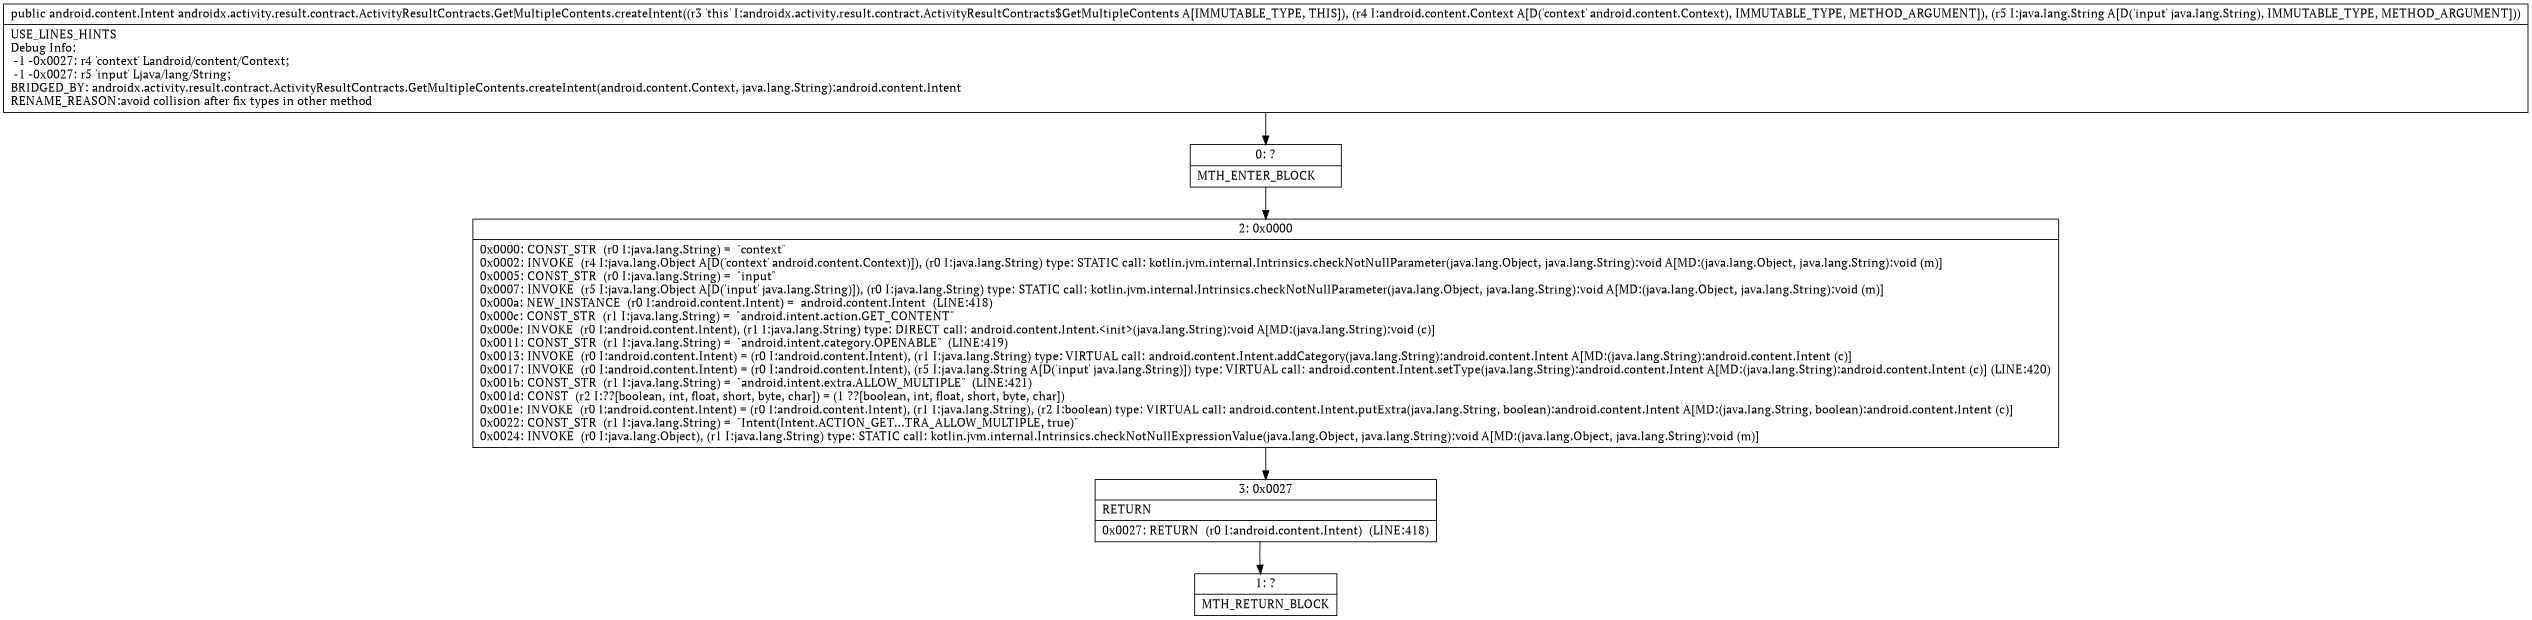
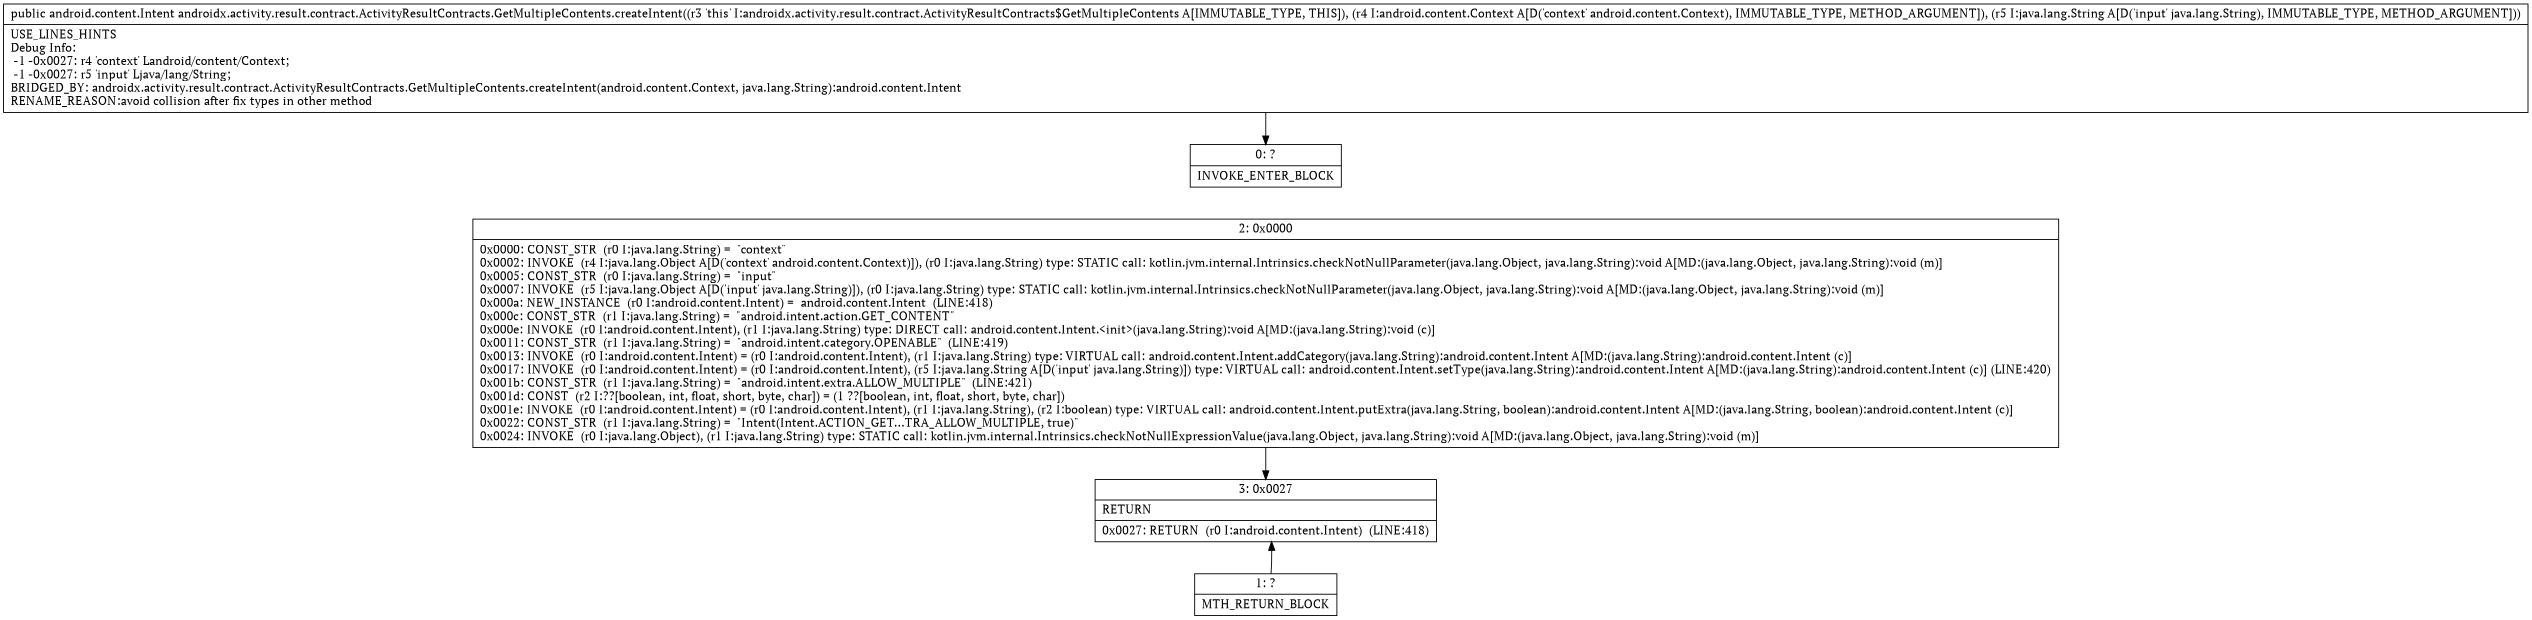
node "0: ?": text "MTH_ENTER_BLOCK" -> "INVOKE_ENTER_BLOCK"
edge "0: ?" -> "2: 0x0000": removed
edge "3: 0x0027" -> "1: ?": reversed
